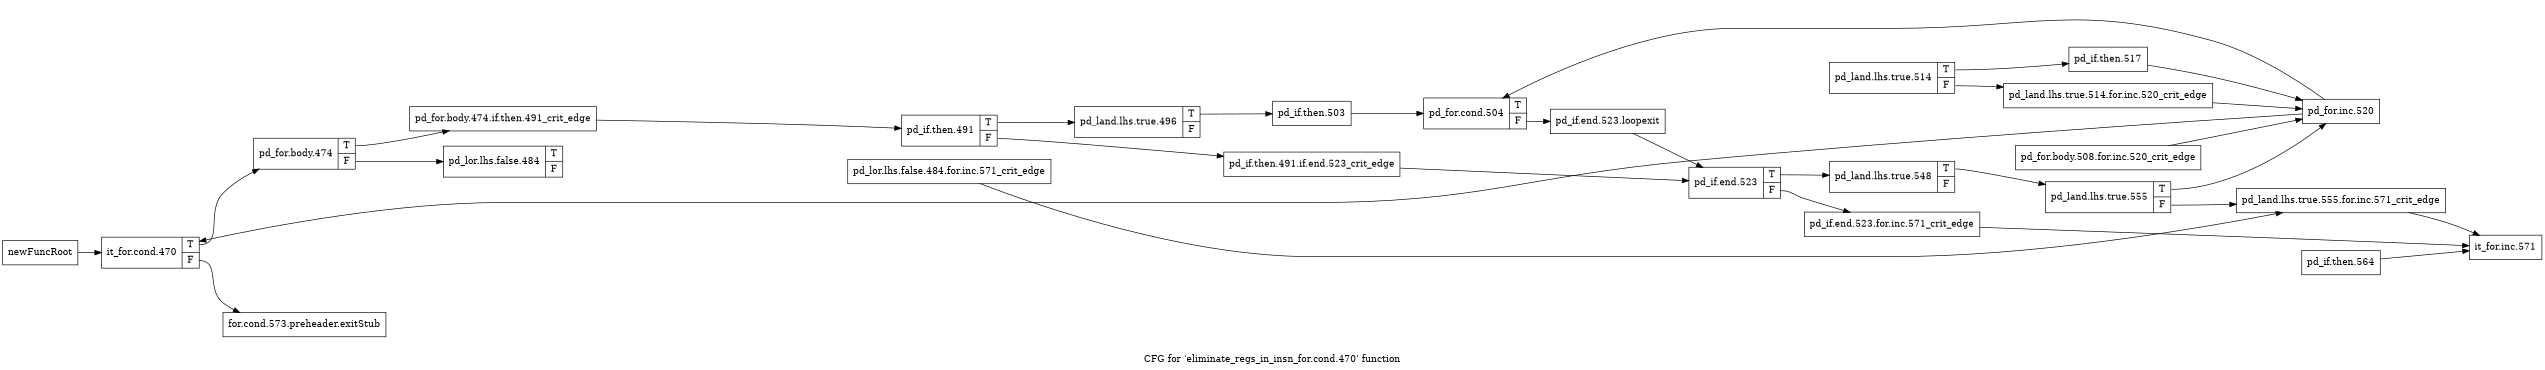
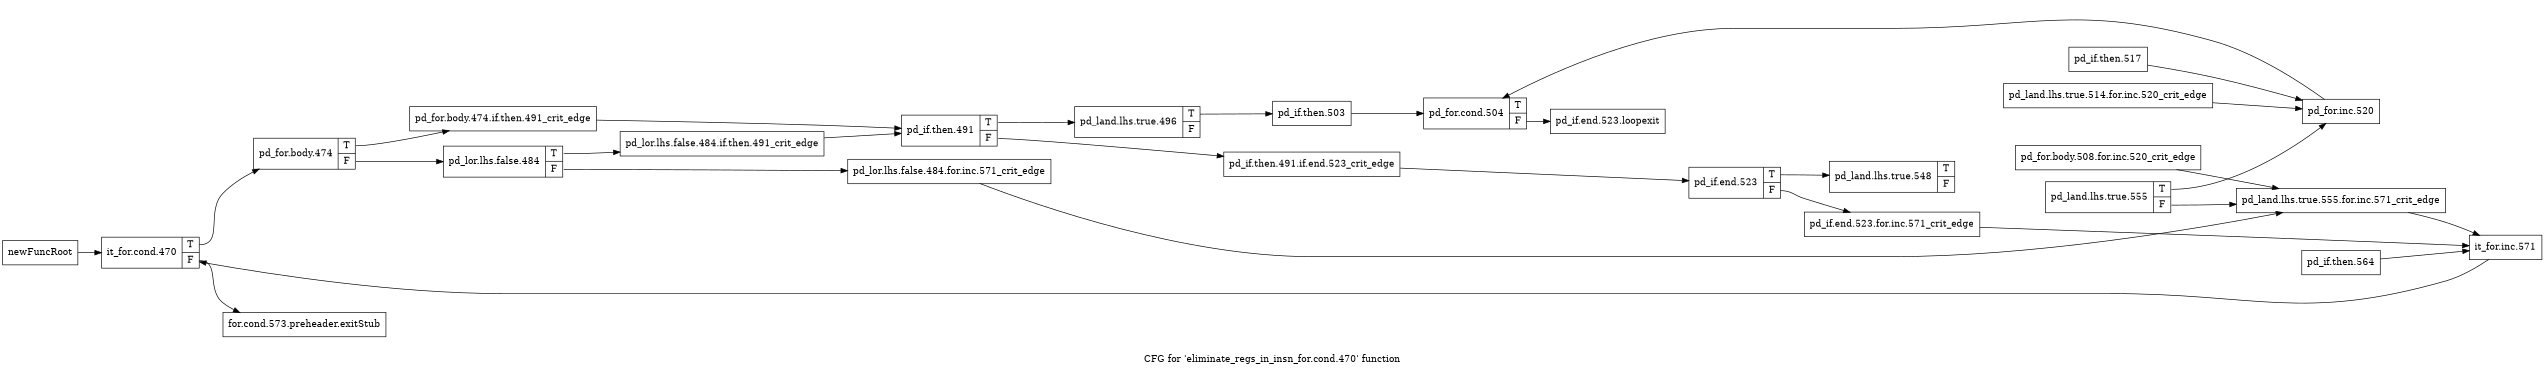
node "pd_land.lhs.true.514": removed
edge "pd_for.body.508.for.inc.520_crit_edge" -> "pd_for.inc.520": now "pd_for.body.508.for.inc.520_crit_edge" -> "pd_land.lhs.true.555.for.inc.571_crit_edge"
node "pd_lor.lhs.false.484.if.then.491_crit_edge": added
edge "pd_if.end.523.loopexit" -> "pd_if.end.523": removed
edge "pd_lor.lhs.false.484" -> "pd_lor.lhs.false.484.for.inc.571_crit_edge": added
edge "pd_land.lhs.true.548" -> "pd_land.lhs.true.555": removed
edge "pd_for.inc.520" -> "it_for.cond.470": now "it_for.inc.571" -> "it_for.cond.470"
